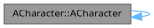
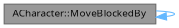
node "ACharacter::ACharacter": label "ACharacter::ACharacter" -> "ACharacter::MoveBlockedBy"
